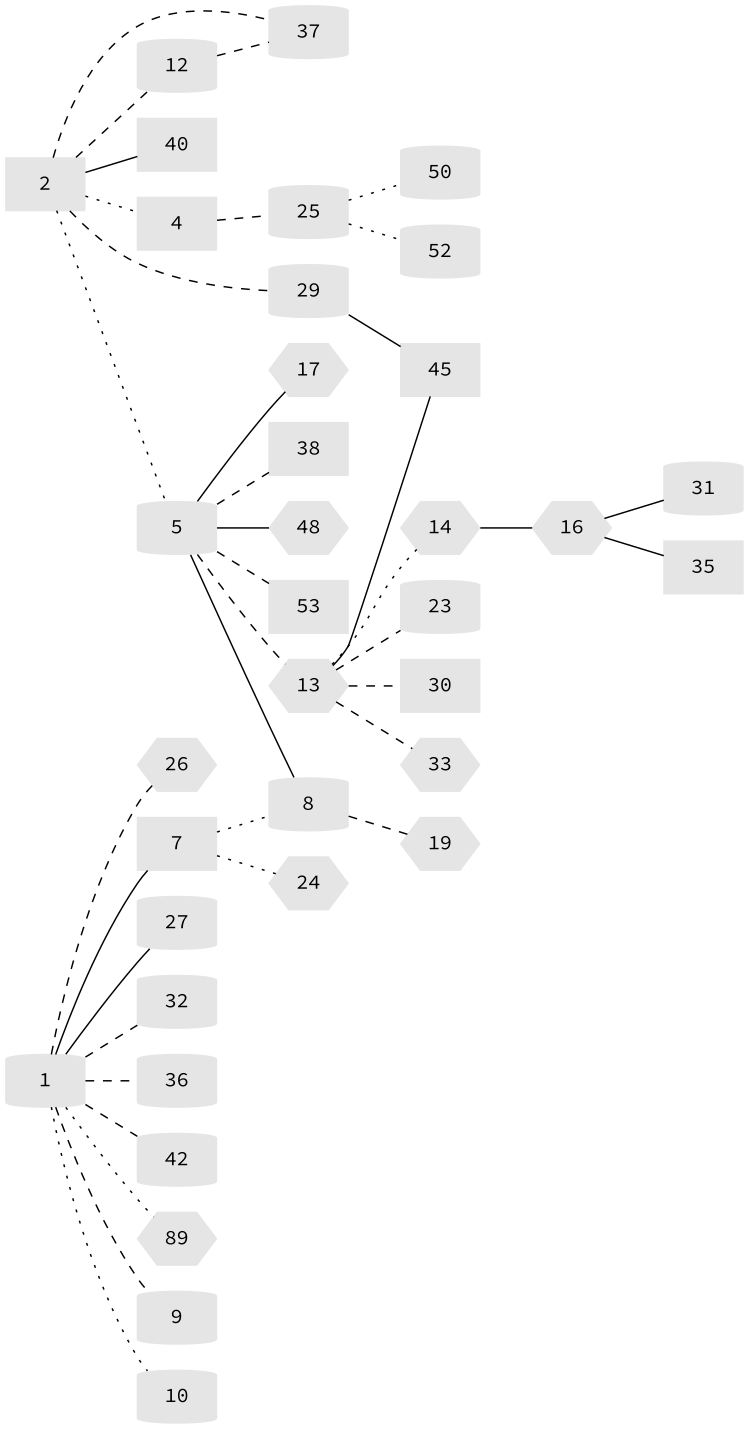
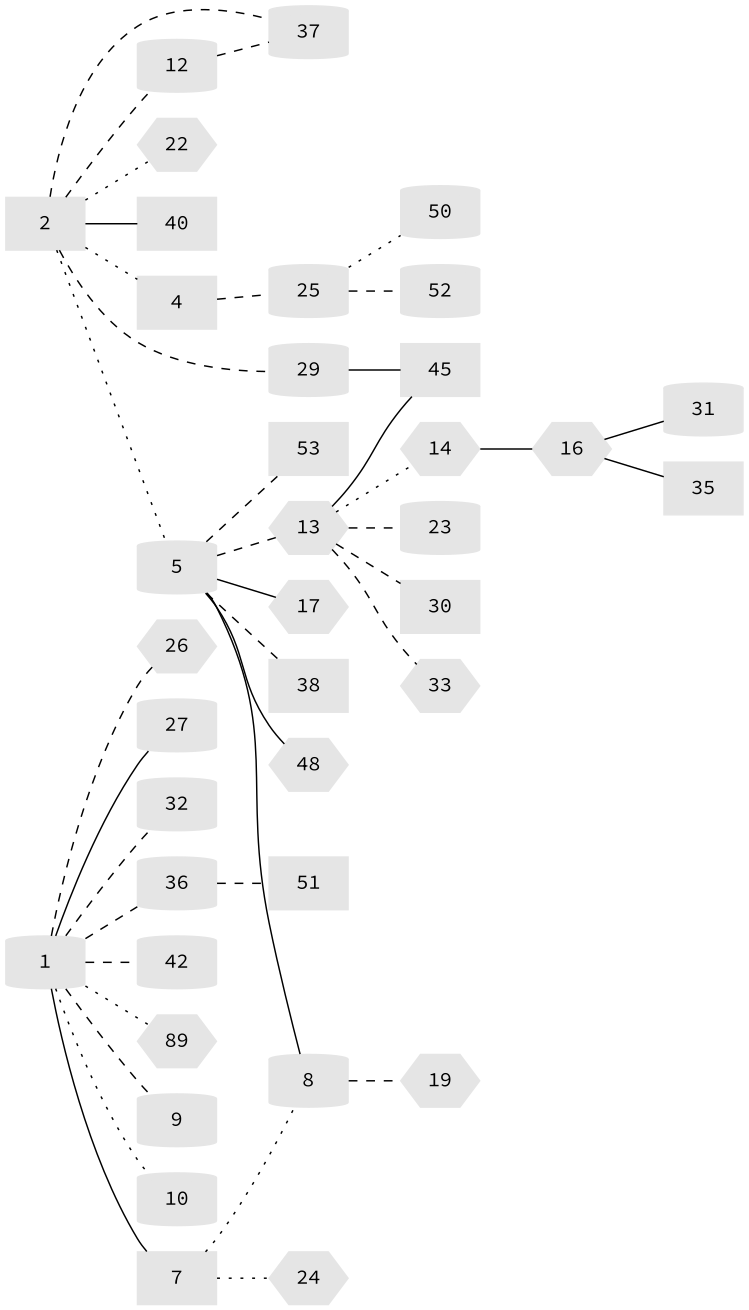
node "22": added
edge "25" -- "52": style dotted -> dashed
node "51": added
